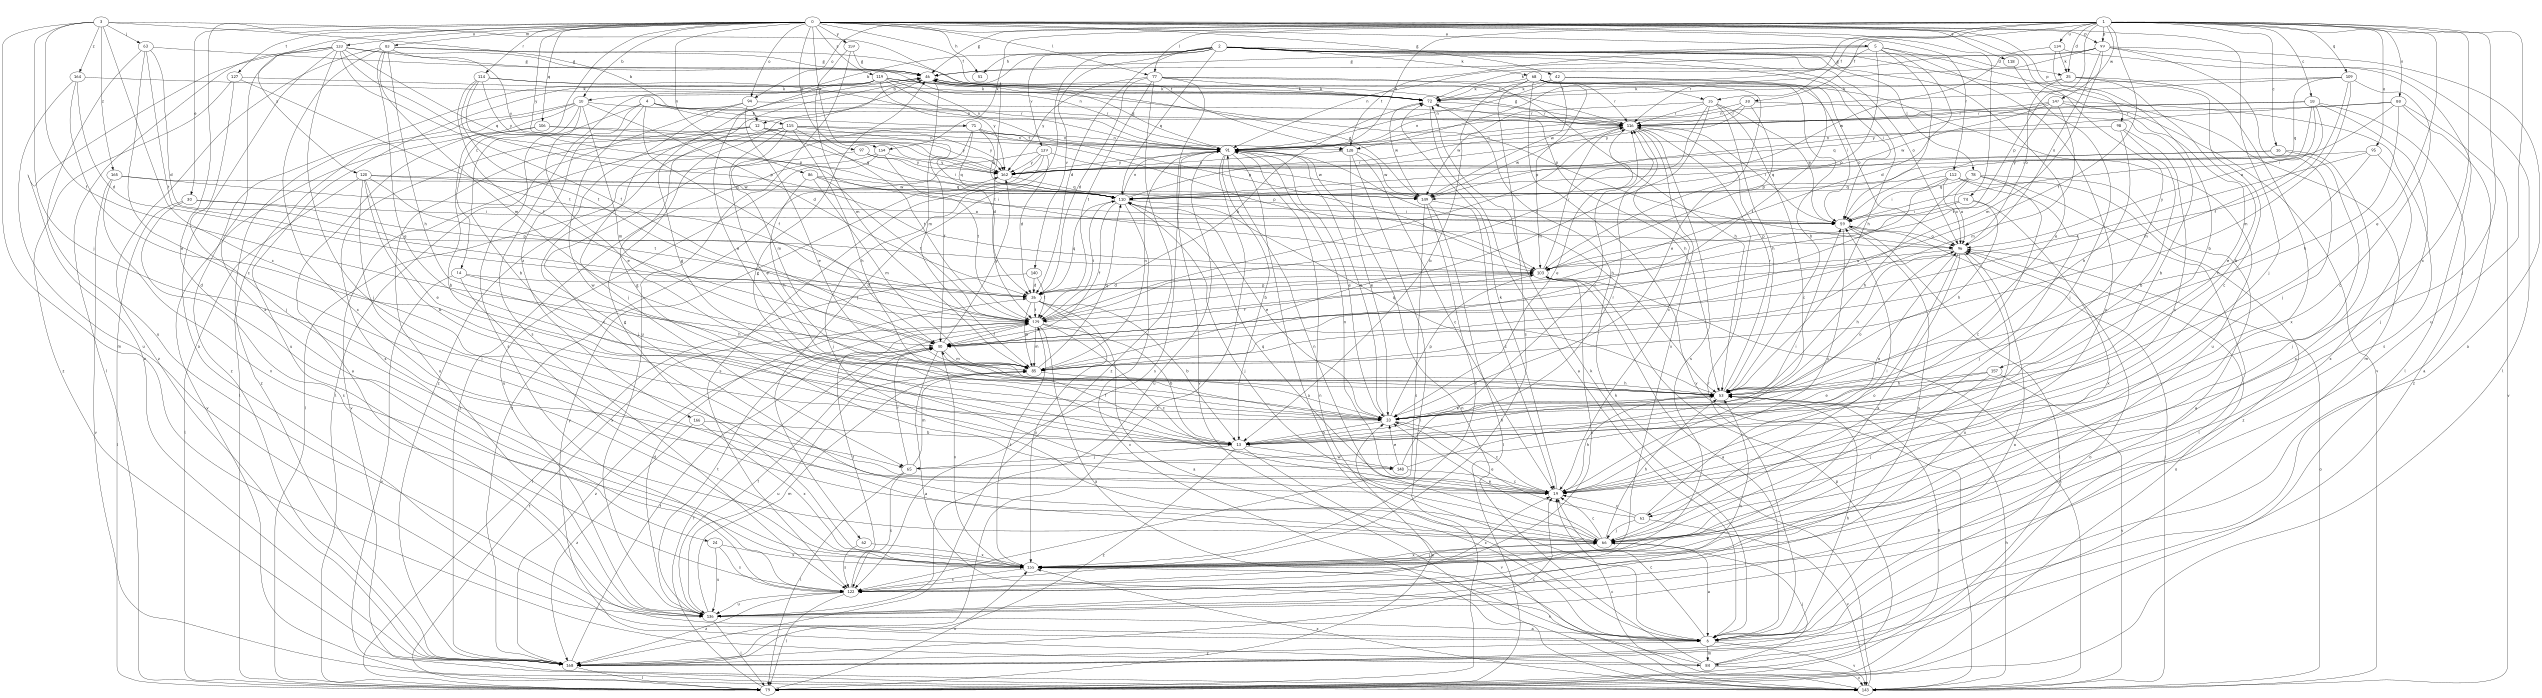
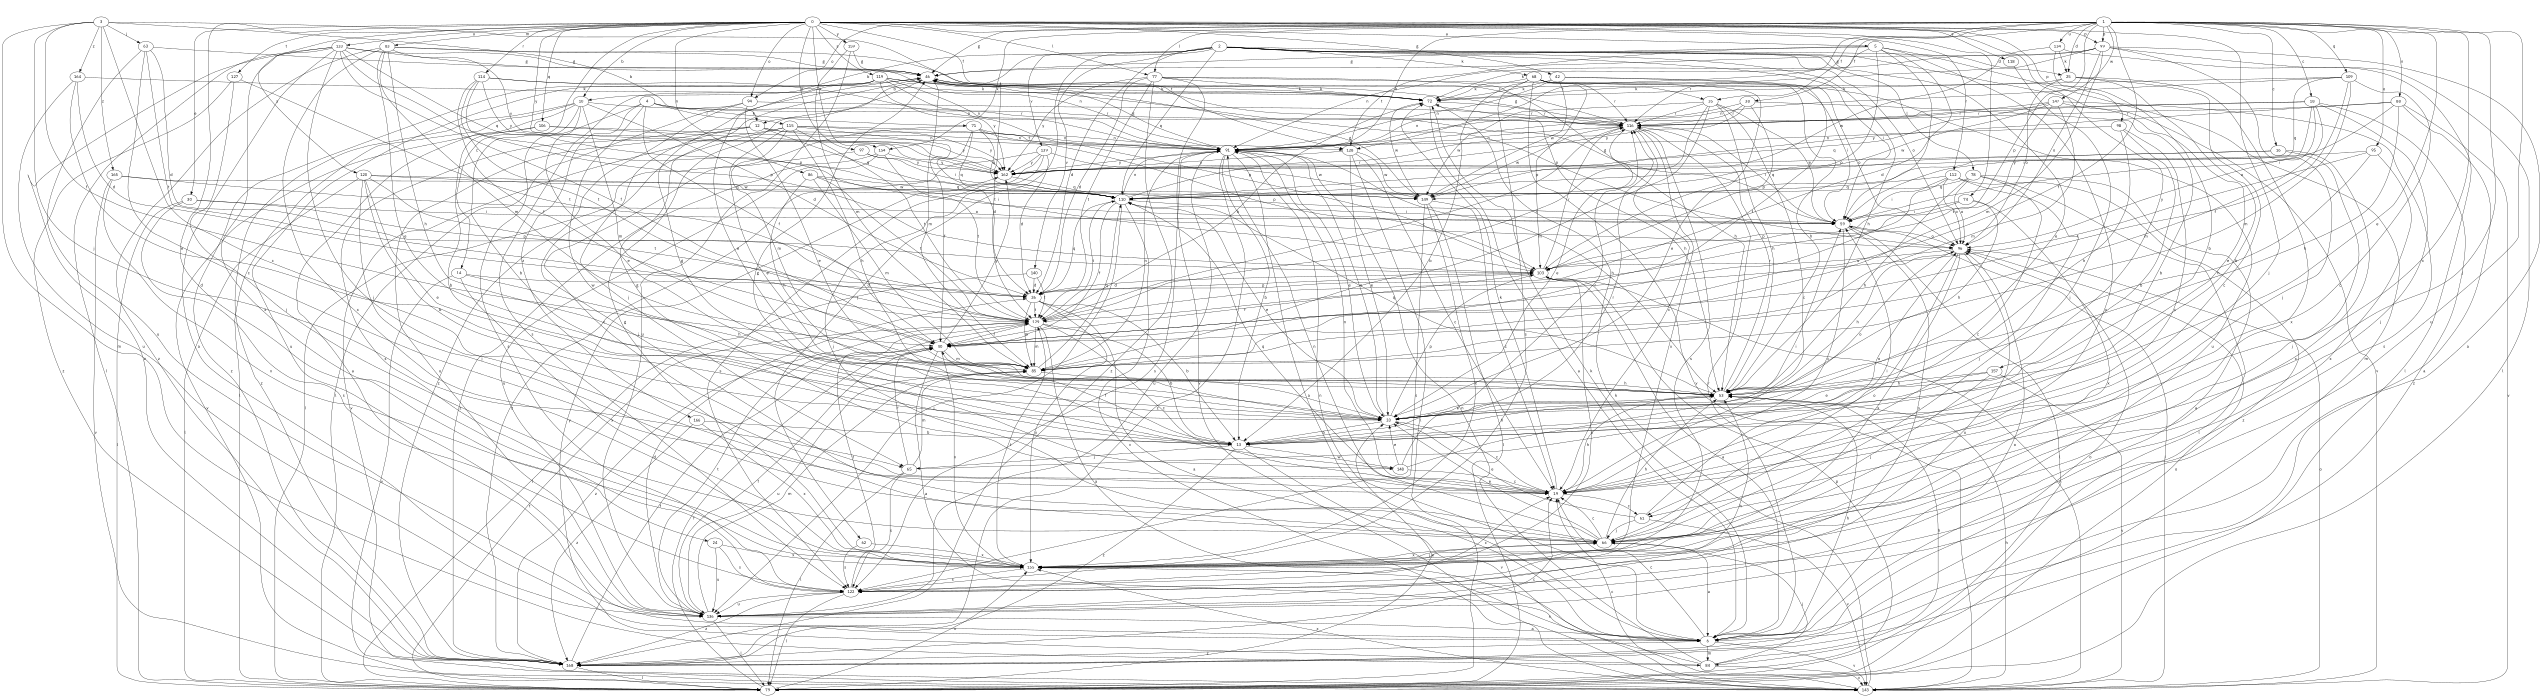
node "51": removed
edge "127" -> "72": removed, label "k"
edge "59" -> "46": added, label "g"
edge "110" -> "66": now "110" -> "136"
edge "61" -> "19": reversed
